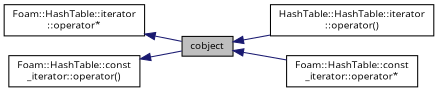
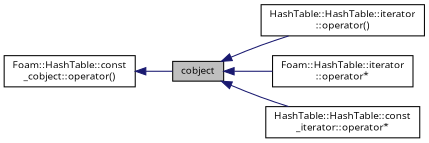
edge "cobject" -> "Foam::HashTable::iterator ::operator*": reversed
node "Foam::HashTable::const _iterator::operator()": label "Foam::HashTable::const _iterator::operator()" -> "Foam::HashTable::const _cobject::operator()"
node "Foam::HashTable::const _iterator::operator*": label "Foam::HashTable::const _iterator::operator*" -> "HashTable::HashTable::const _iterator::operator*"
